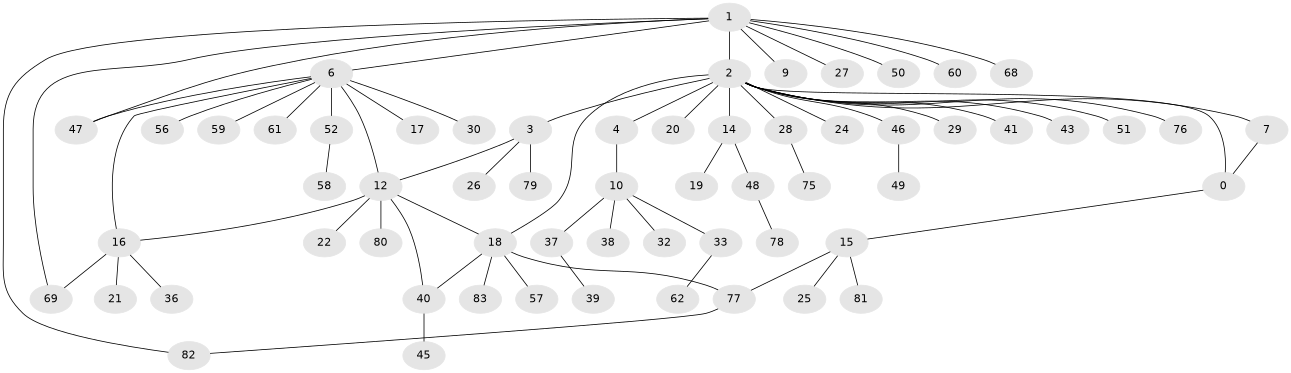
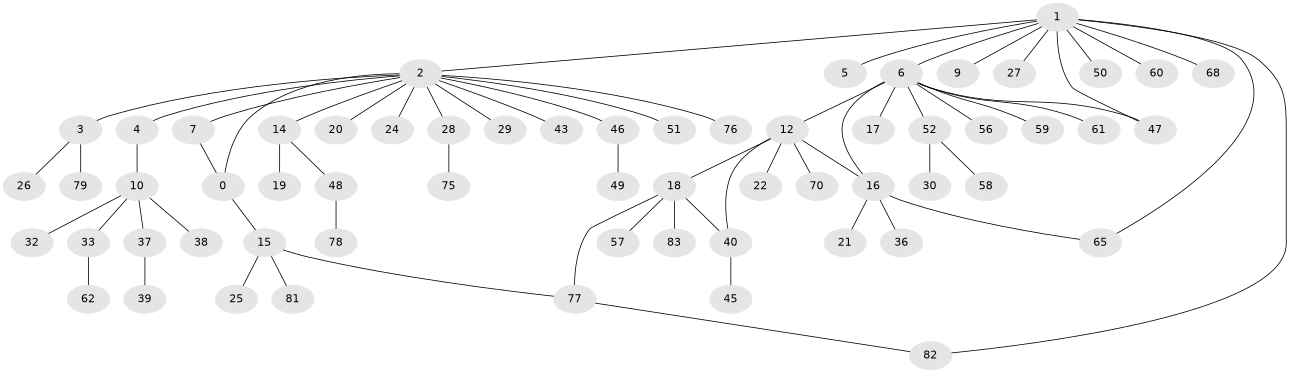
node "5": added
edge "6" -- "30": now "52" -- "30"
edge "2" -- "18": removed
node "41": removed
edge "3" -- "12": removed
node "80": label "80" -> "70"
node "69": label "69" -> "65"
